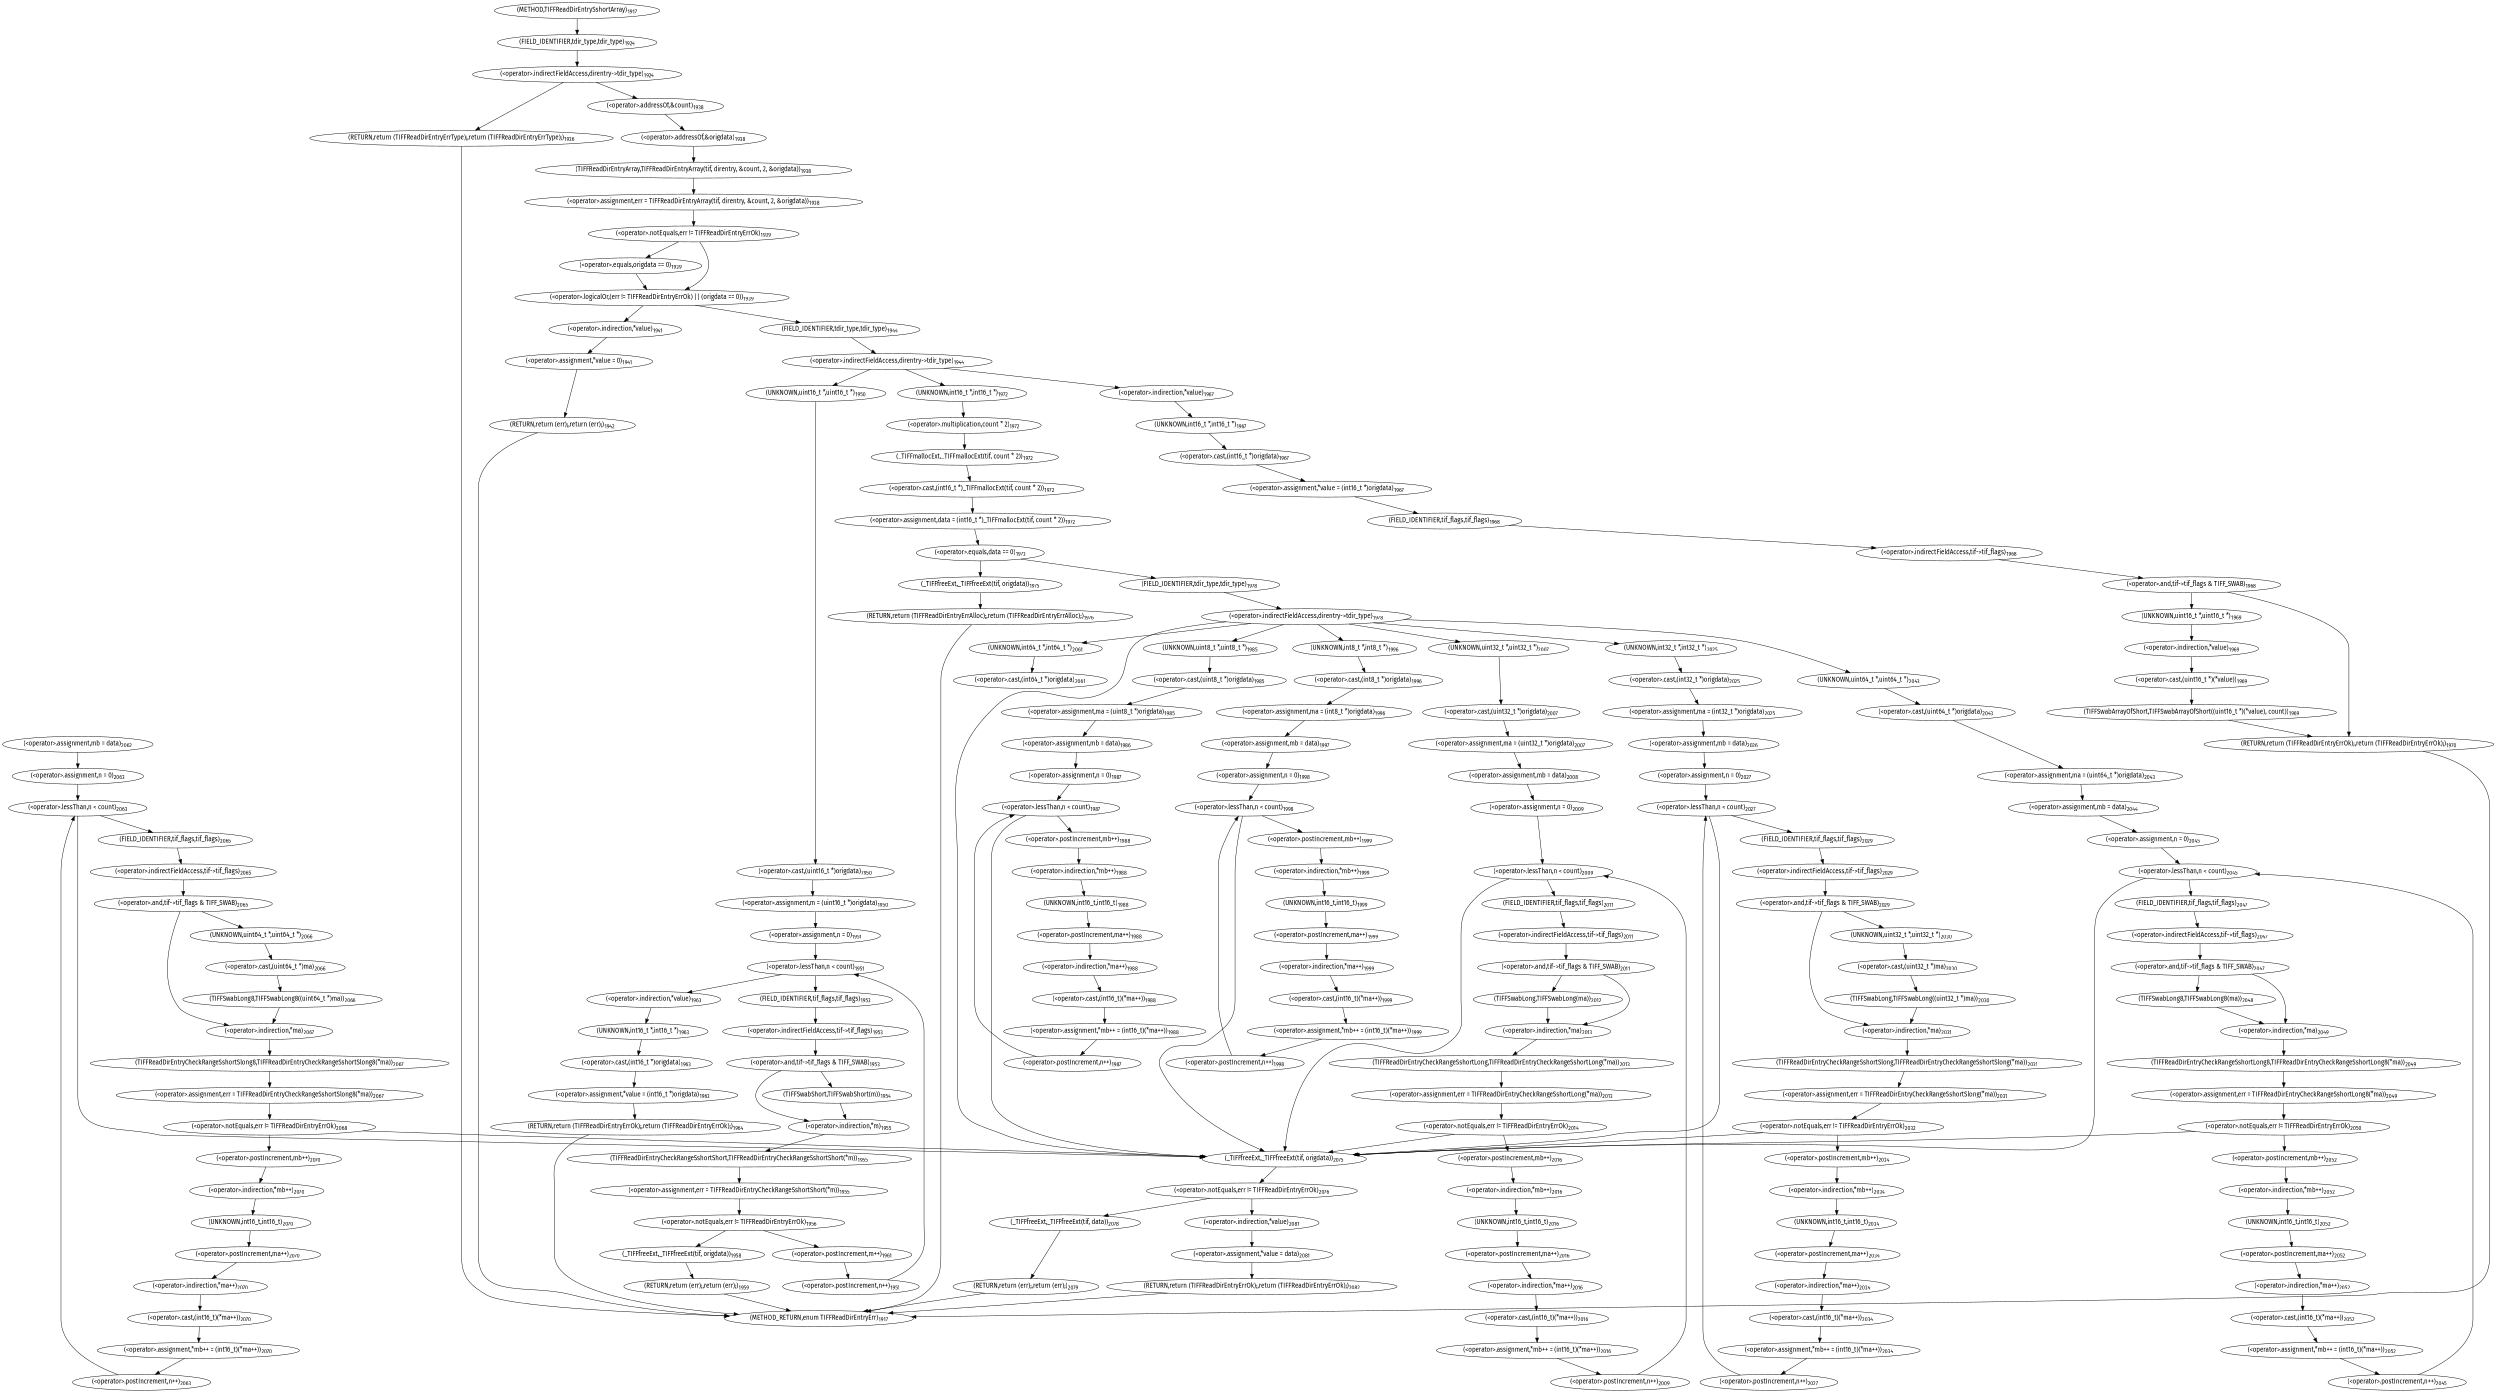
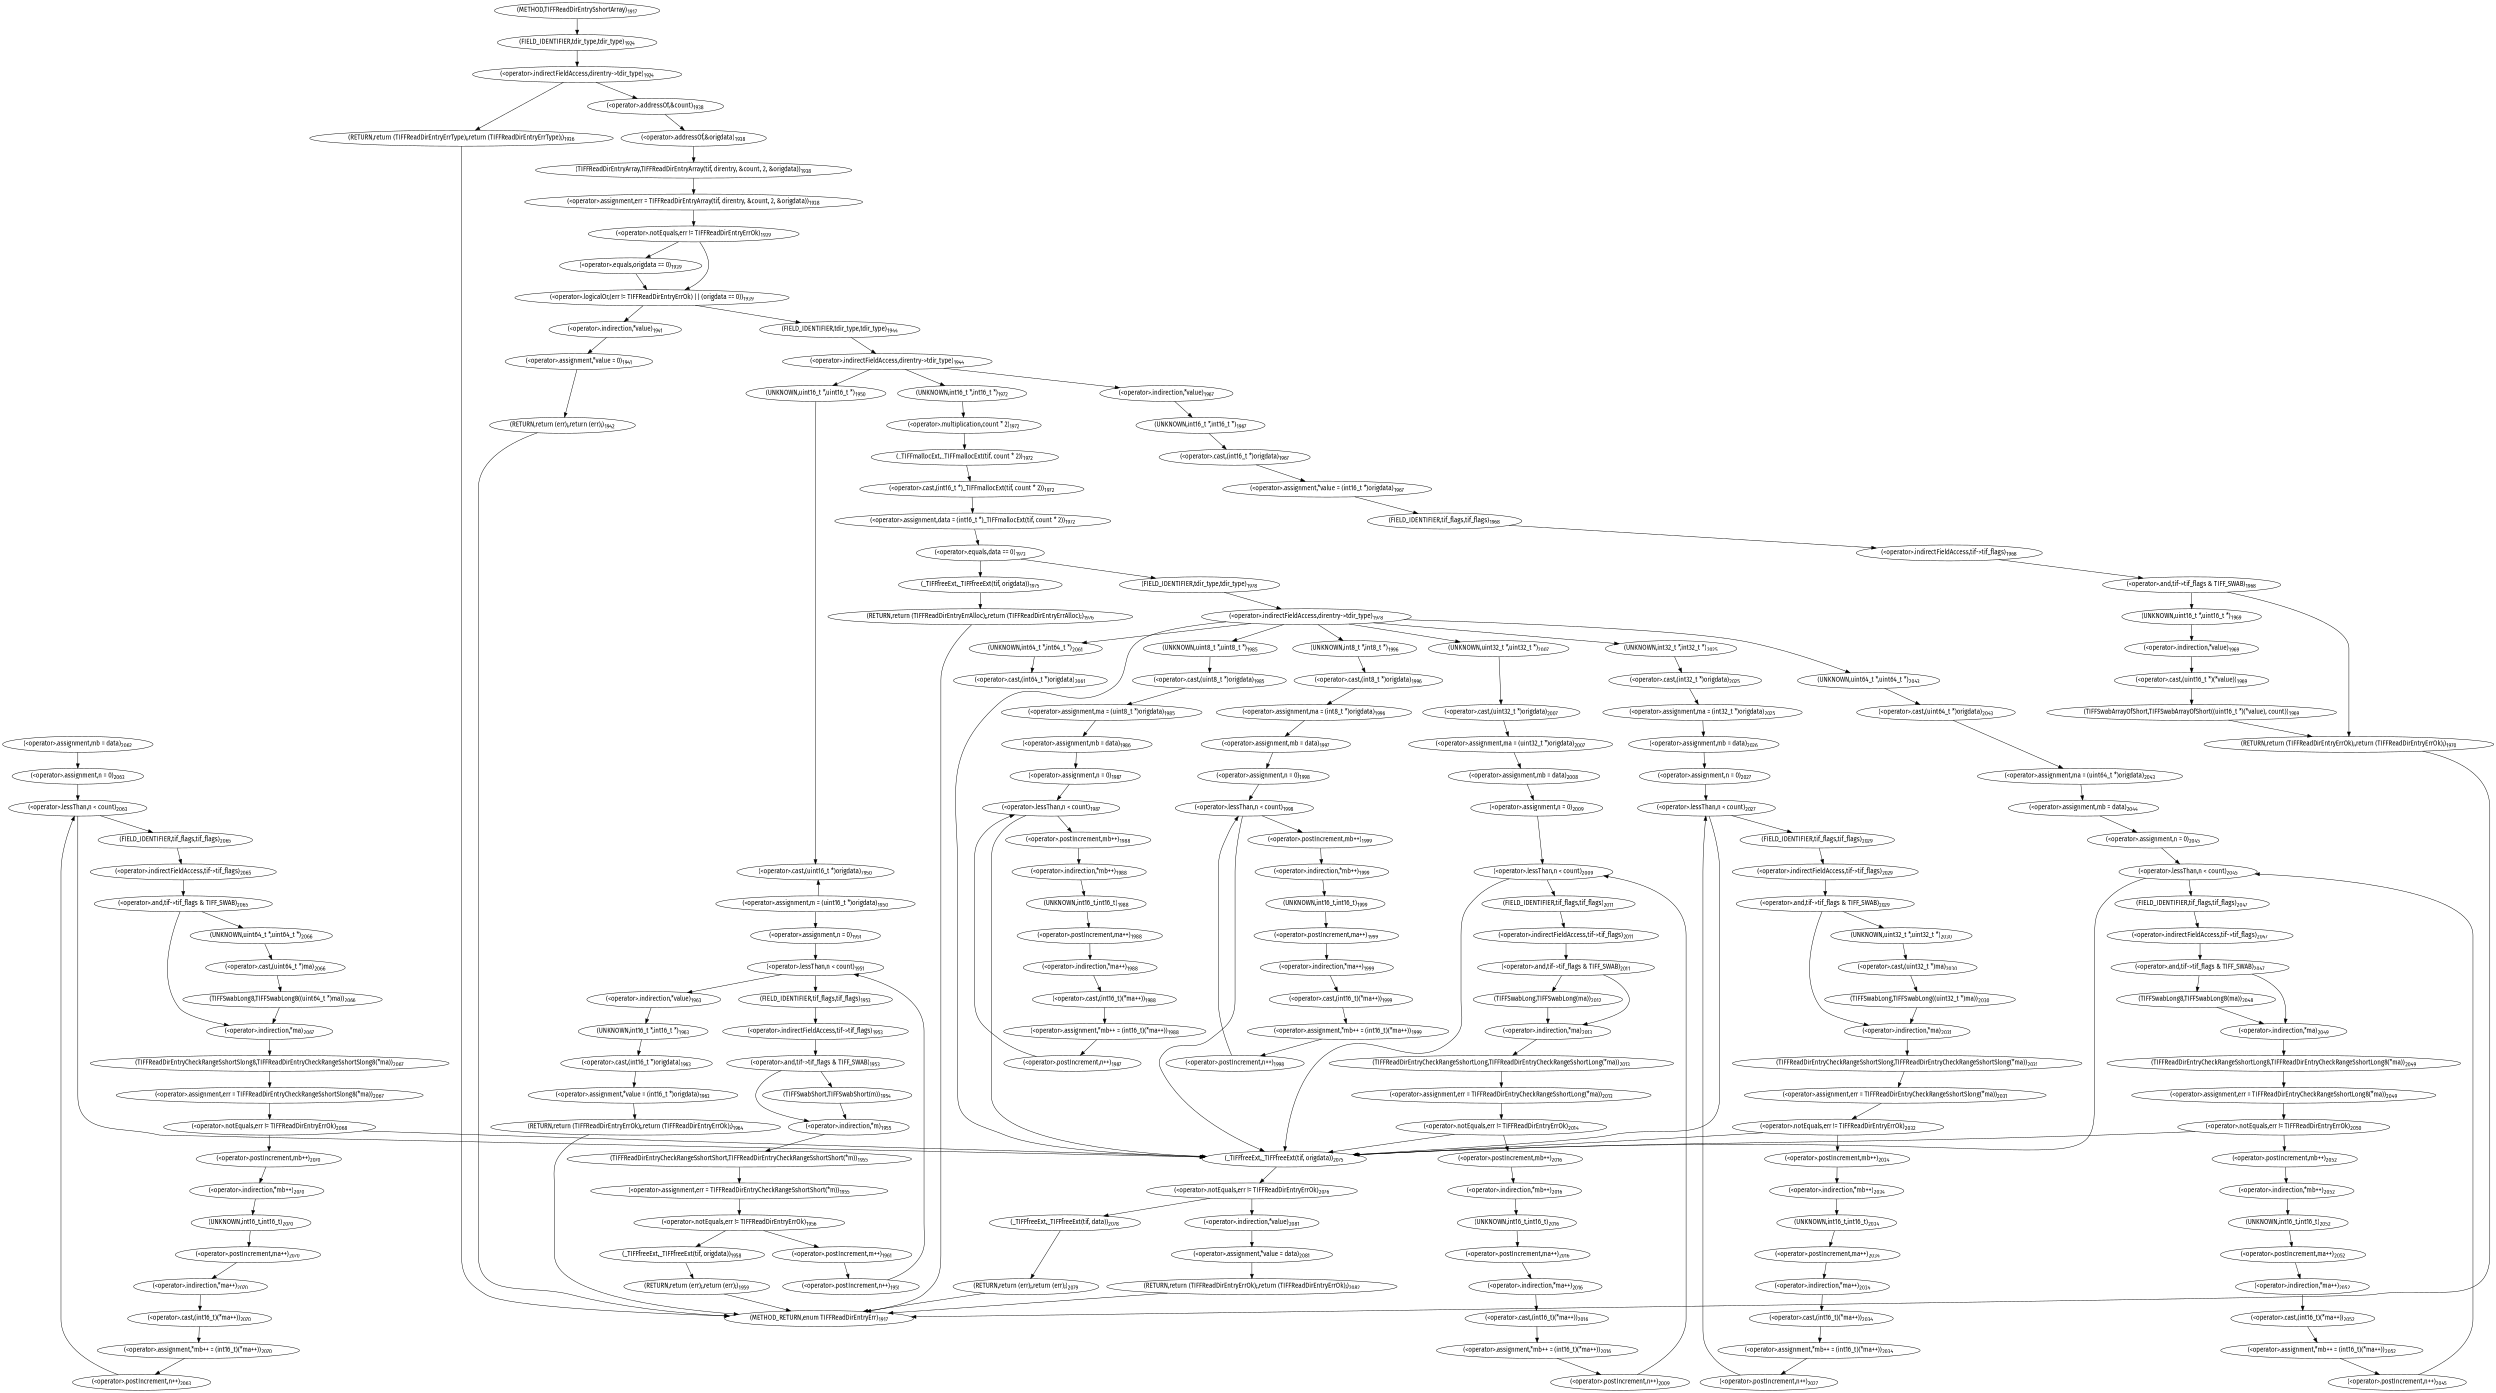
edge "(<operator>.cast,(uint16_t *)origdata)" -> "(<operator>.assignment,m = (uint16_t *)origdata)": reversed
